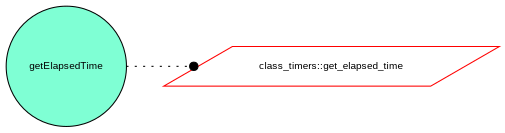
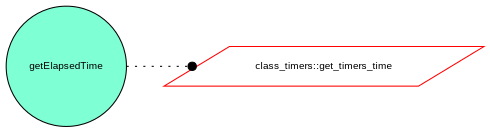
node "class_timers::get_elapsed_time": label "class_timers::get_elapsed_time" -> "class_timers::get_timers_time"
